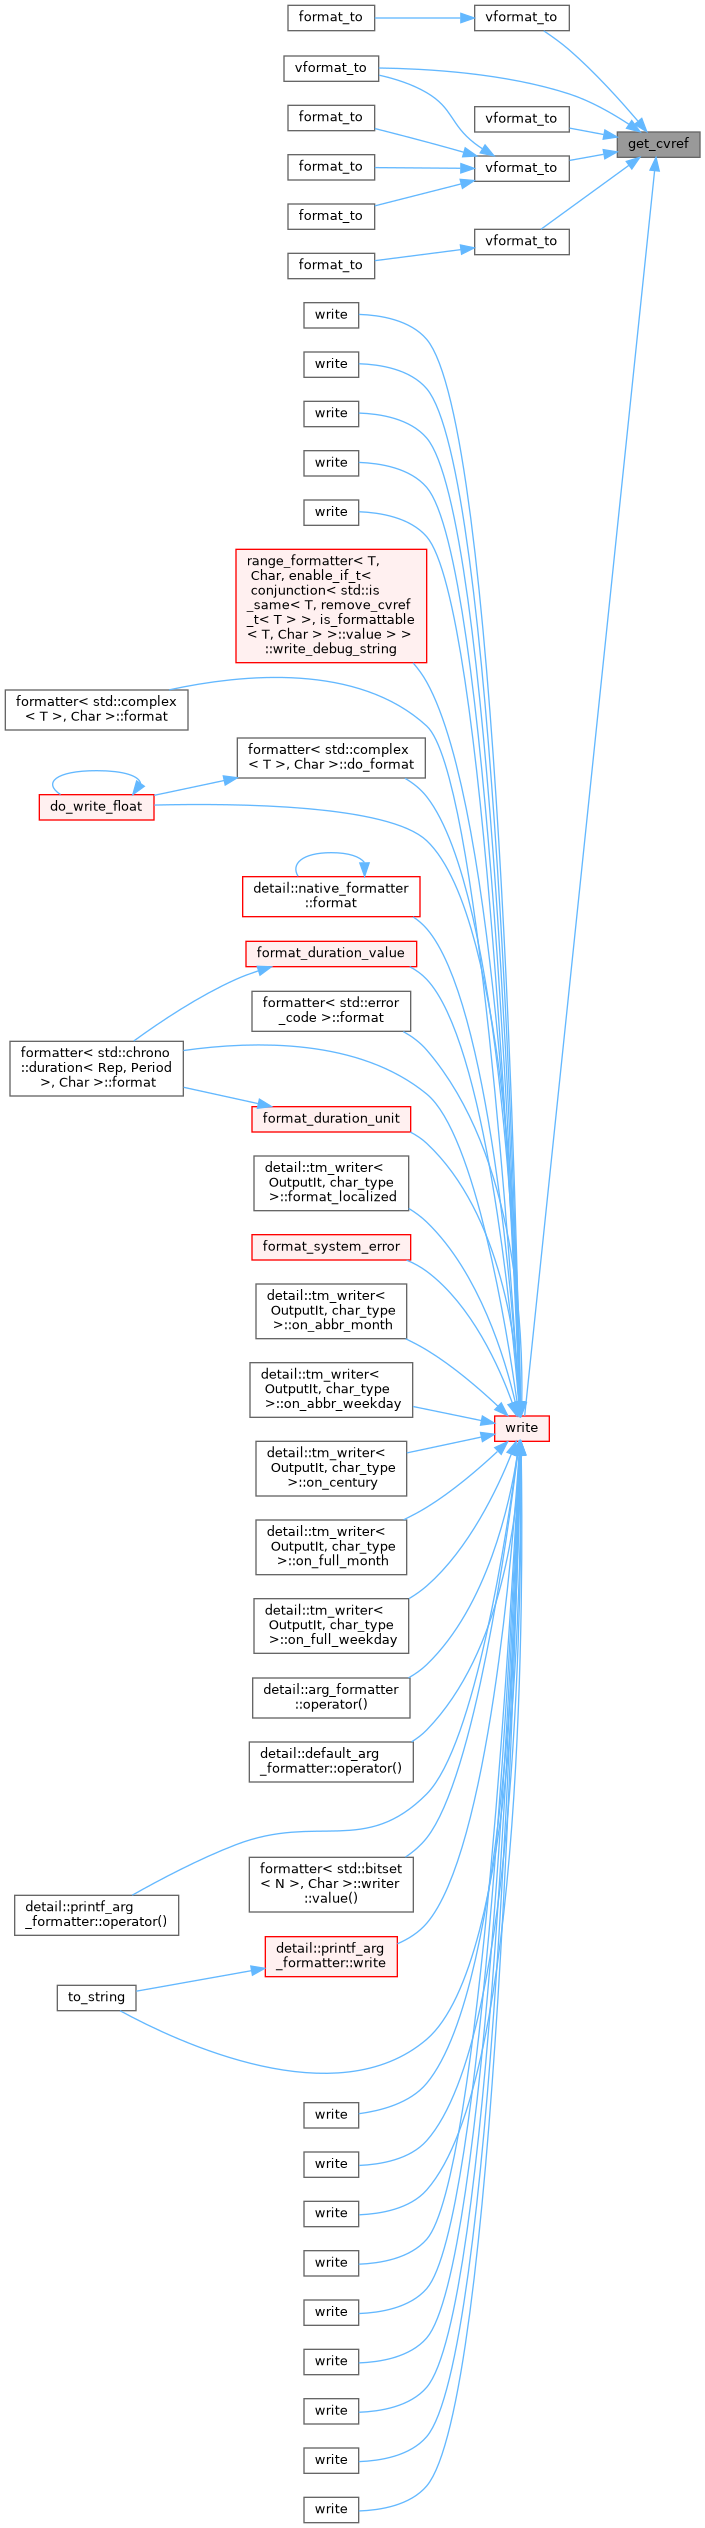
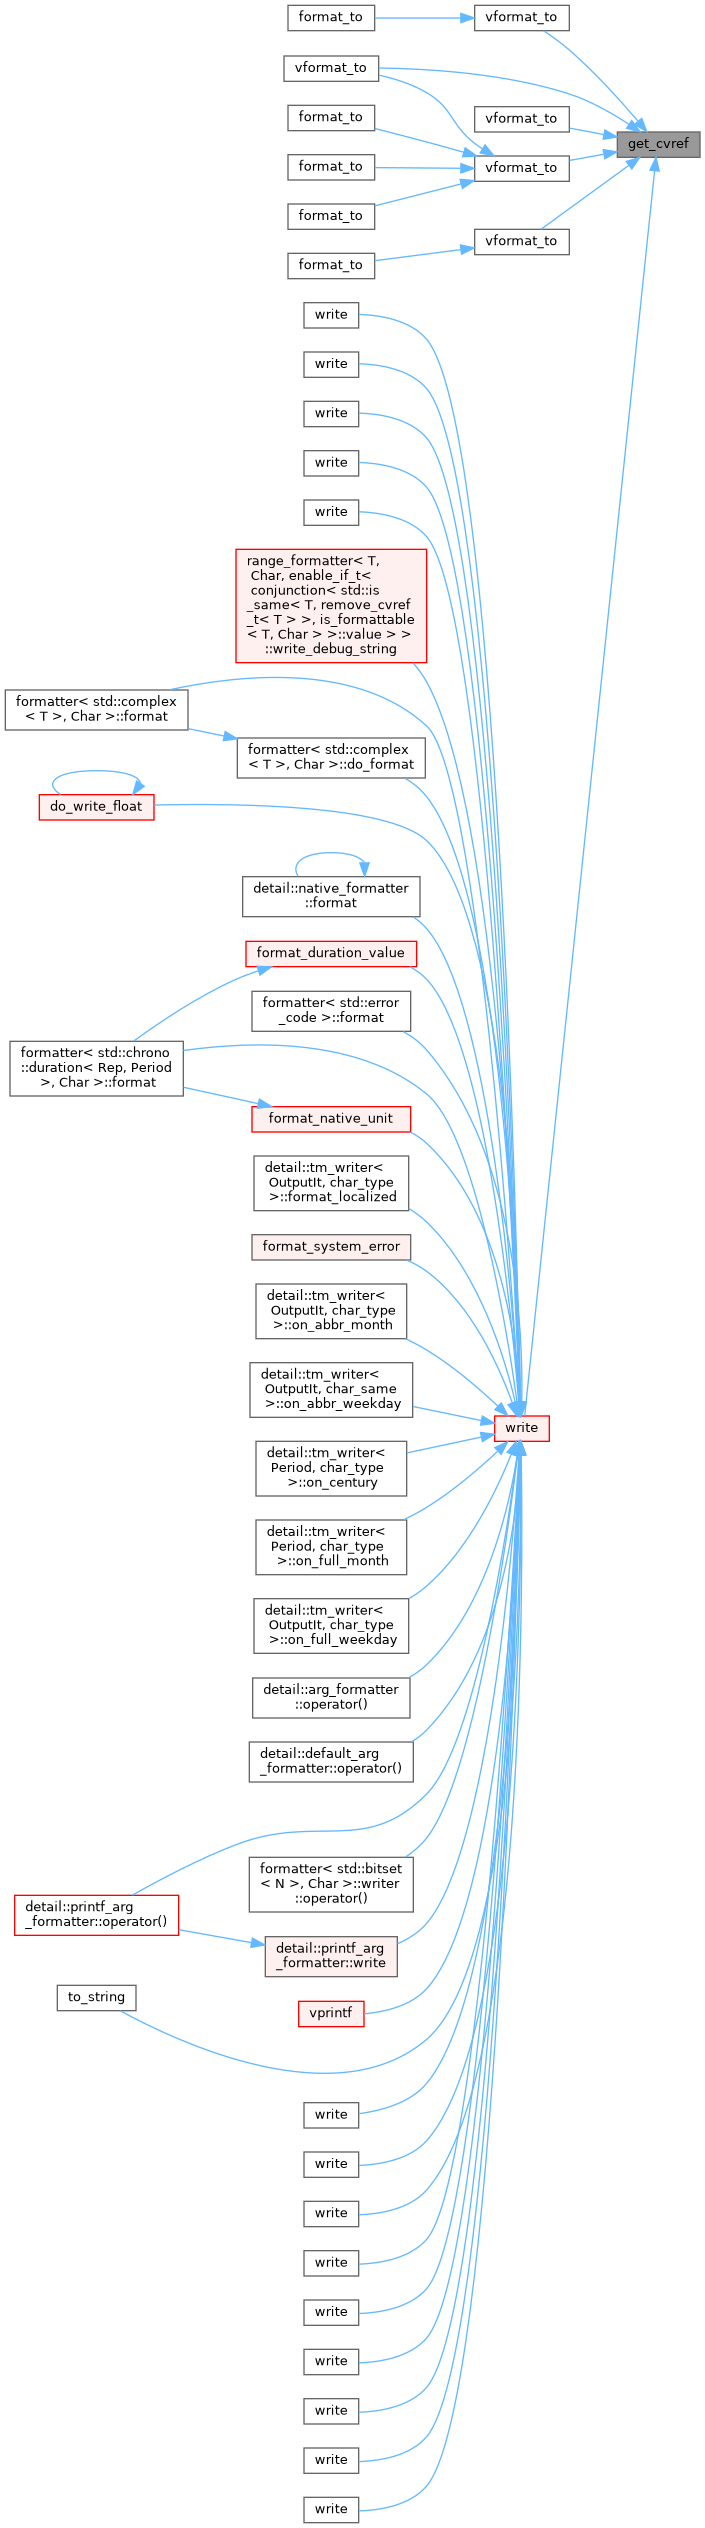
edge "do_write_float" -> "formatter< std::complex < T >, Char >::do_format": now "formatter< std::complex < T >, Char >::format" -> "formatter< std::complex < T >, Char >::do_format"
node "detail::native_formatter ::format": color red -> grey40
node "format_duration_unit": label "format_duration_unit" -> "format_native_unit"
node "format_system_error": color red -> grey40
node "detail::tm_writer< OutputIt, char_type >::on_abbr_weekday": label "detail::tm_writer< OutputIt, char_type >::on_abbr_weekday" -> "detail::tm_writer< OutputIt, char_same >::on_abbr_weekday"
node "detail::tm_writer< OutputIt, char_type >::on_century": label "detail::tm_writer< OutputIt, char_type >::on_century" -> "detail::tm_writer< Period, char_type >::on_century"
node "detail::tm_writer< OutputIt, char_type >::on_full_month": label "detail::tm_writer< OutputIt, char_type >::on_full_month" -> "detail::tm_writer< Period, char_type >::on_full_month"
node "formatter< std::bitset < N >, Char >::writer ::value()": label "formatter< std::bitset < N >, Char >::writer ::value()" -> "formatter< std::bitset < N >, Char >::writer ::operator()"
node "detail::printf_arg _formatter::operator()": color grey40 -> red
node "detail::printf_arg _formatter::write": color red -> grey40
edge "to_string" -> "detail::printf_arg _formatter::write": now "detail::printf_arg _formatter::operator()" -> "detail::printf_arg _formatter::write"
node "vprintf": added
